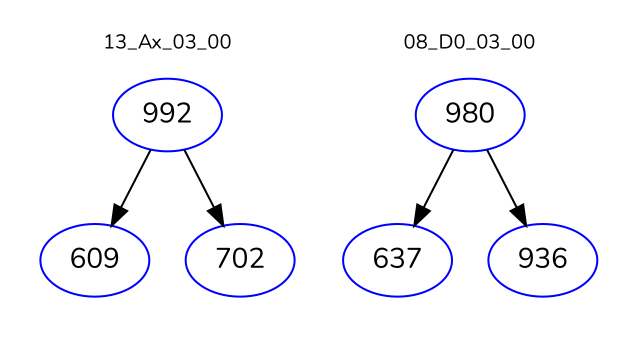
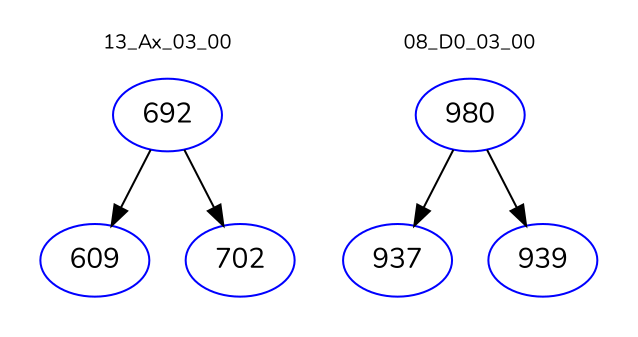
node "992": label "992" -> "692"
node "637": label "637" -> "937"
node "936": label "936" -> "939"
